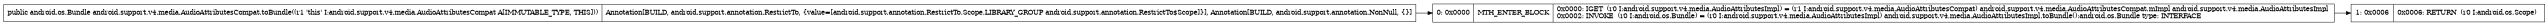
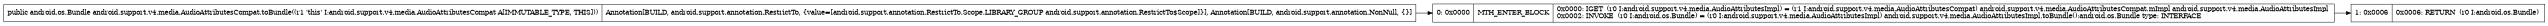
node "1: 0x0006": text "0x0006: RETURN  (r0 I:android.os.Scope)" -> "0x0006: RETURN  (r0 I:android.os.Bundle)"
